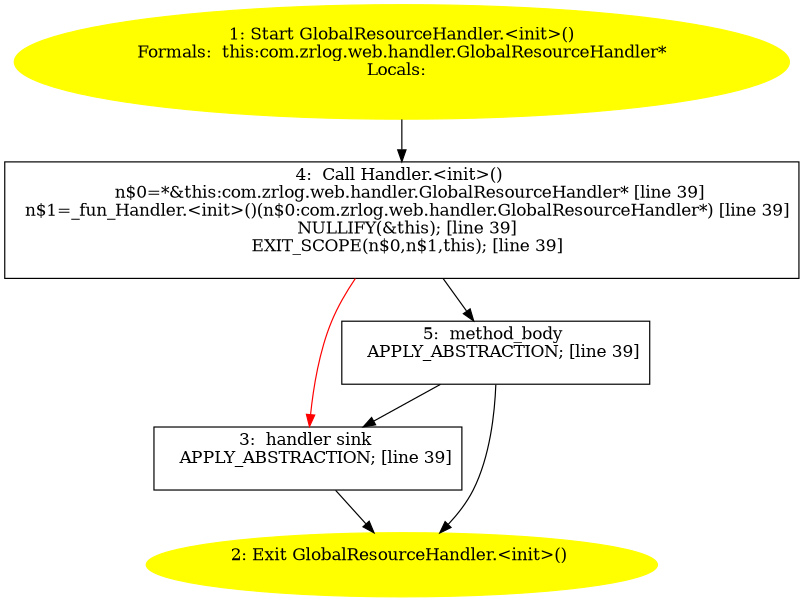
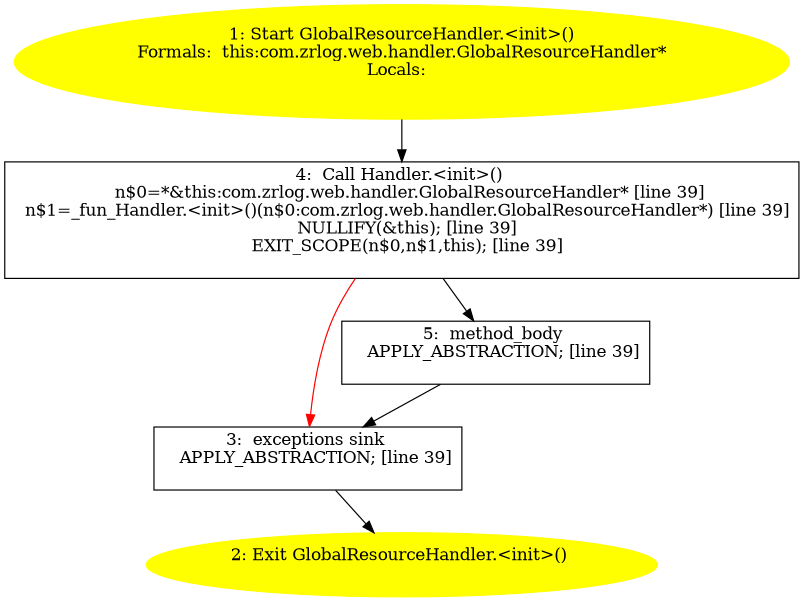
node "3:  handler sink APPLY_ABSTRACTION; [line 39]": label "3:  handler sink APPLY_ABSTRACTION; [line 39]" -> "3:  exceptions sink APPLY_ABSTRACTION; [line 39]"
edge "5:  method_body APPLY_ABSTRACTION; [line 39]" -> "2: Exit GlobalResourceHandler.<init>()": removed
